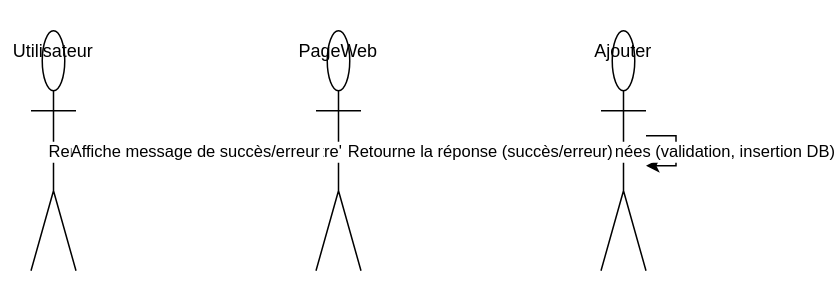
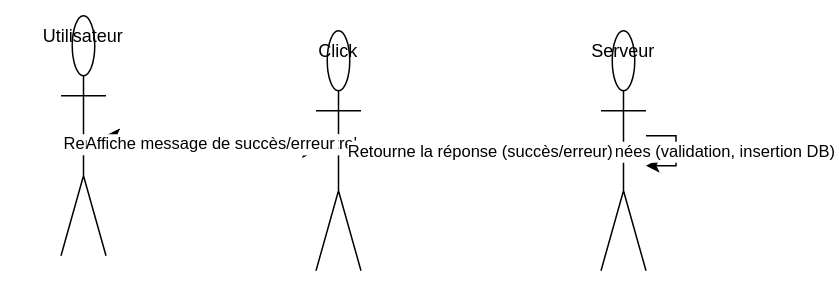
node "PageWeb": label "PageWeb" -> "Click"
node "Ajouter": label "Ajouter" -> "Serveur"
node "Utilisateur": moved (53, 151) -> (83, 136)
